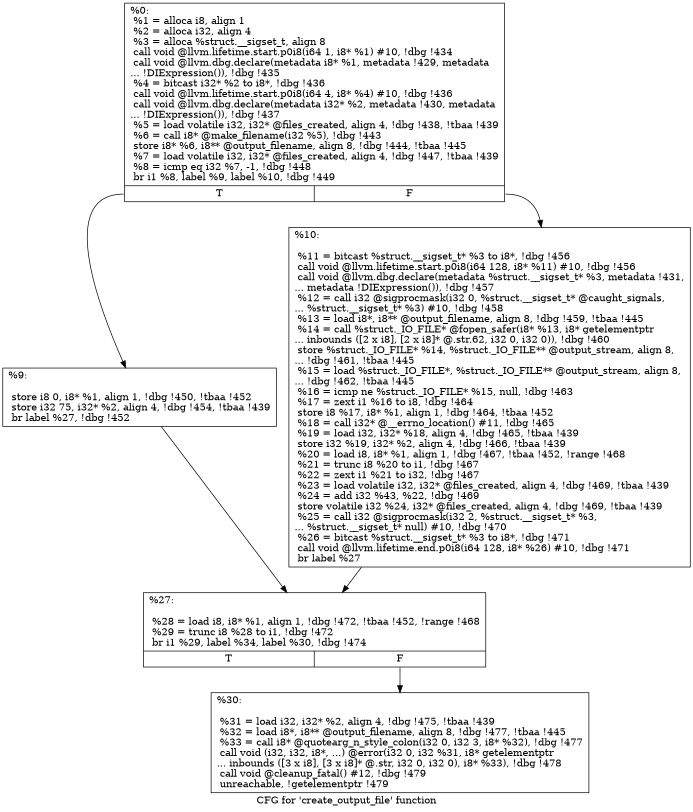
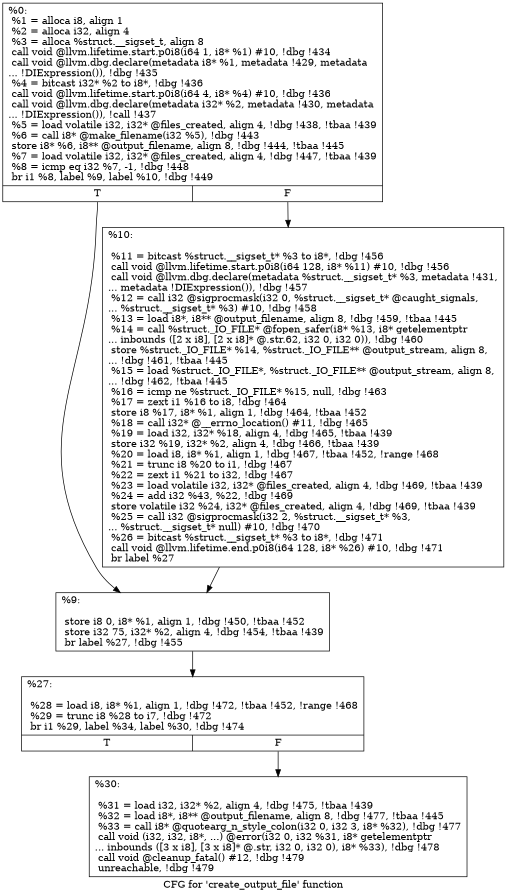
node "%0:": text "... !DIExpression()), !dbg !437" -> "... !DIExpression()), !call !437"
node "%9:": text "br label %27, !dbg !452" -> "br label %27, !dbg !455"
edge "%10:" -> "%27:": now "%10:" -> "%9:"
node "%27:": text "%29 = trunc i8 %28 to i1, !dbg !472" -> "%29 = trunc i8 %28 to i7, !dbg !472"
node "%30:": text "unreachable, !getelementptr !479" -> "unreachable, !dbg !479"
